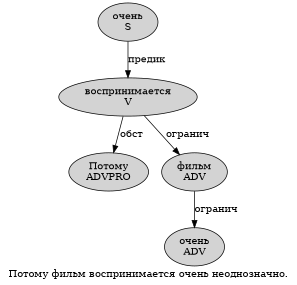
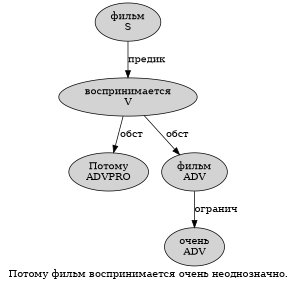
node "очень S": label "очень S" -> "фильм S"
edge "воспринимается V" -> "фильм ADV": label "огранич" -> "обст"
